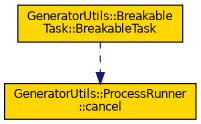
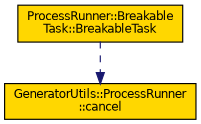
node "GeneratorUtils::Breakable Task::BreakableTask": label "GeneratorUtils::Breakable Task::BreakableTask" -> "ProcessRunner::Breakable Task::BreakableTask"
